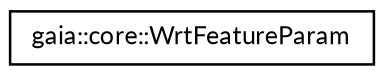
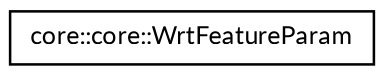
node "gaia::core::WrtFeatureParam": label "gaia::core::WrtFeatureParam" -> "core::core::WrtFeatureParam"
